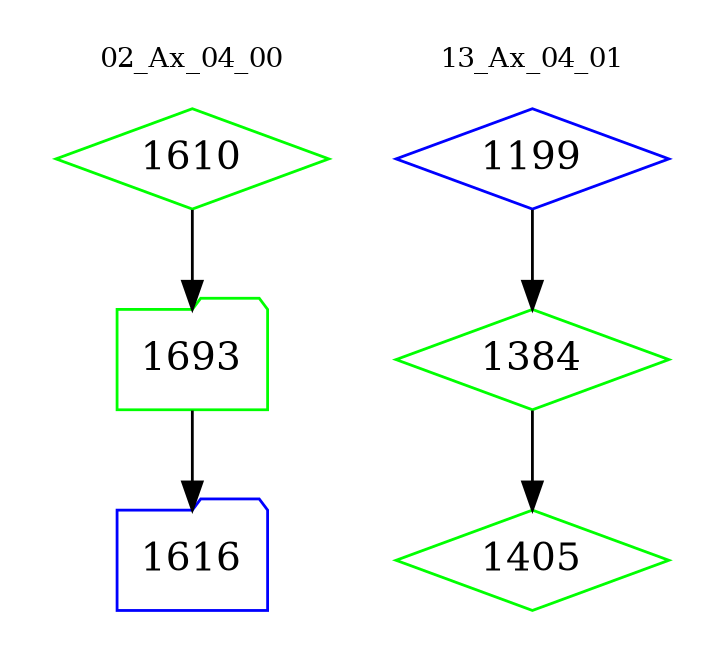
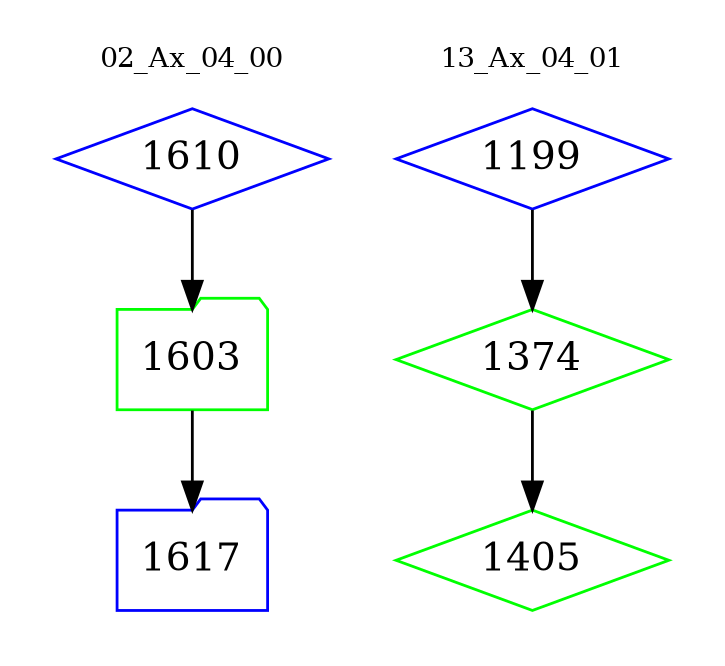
node "1610": color green -> blue
node "1693": label "1693" -> "1603"
node "1384": label "1384" -> "1374"
node "1616": label "1616" -> "1617"
